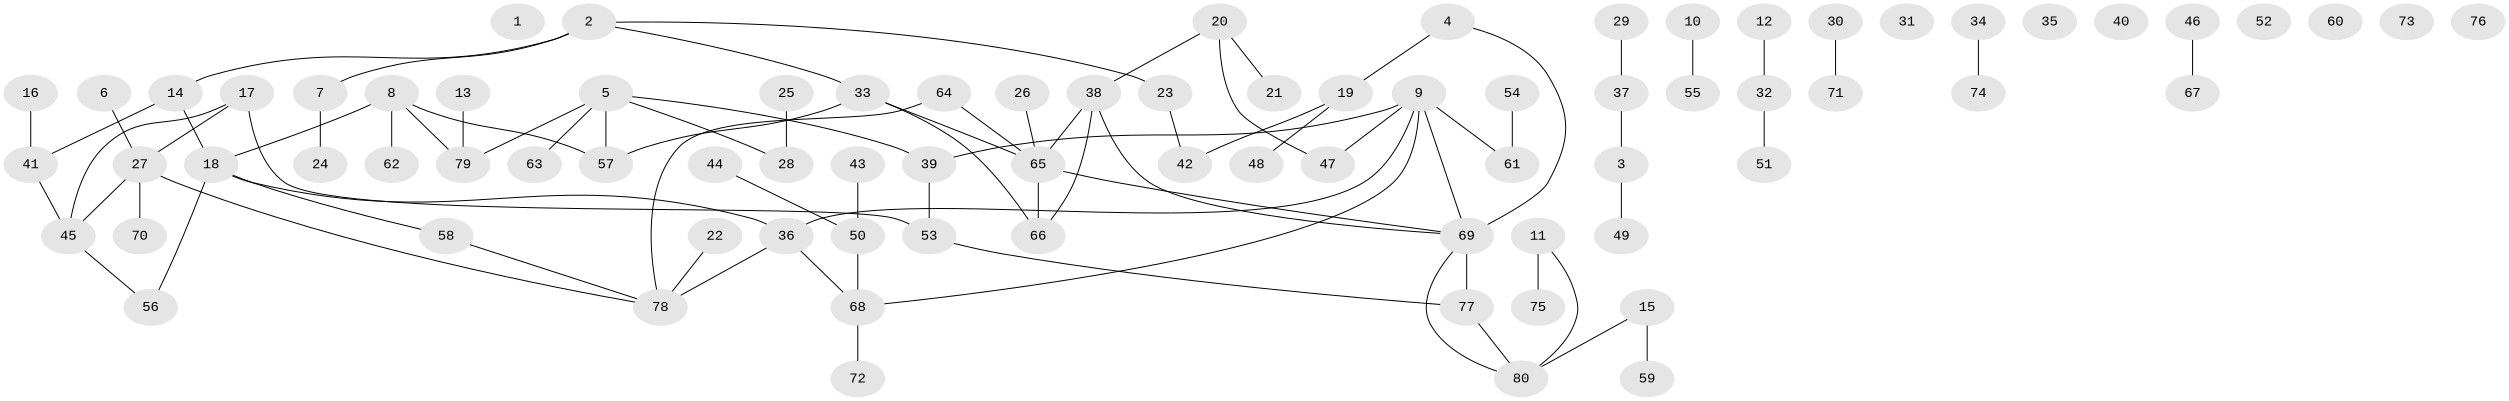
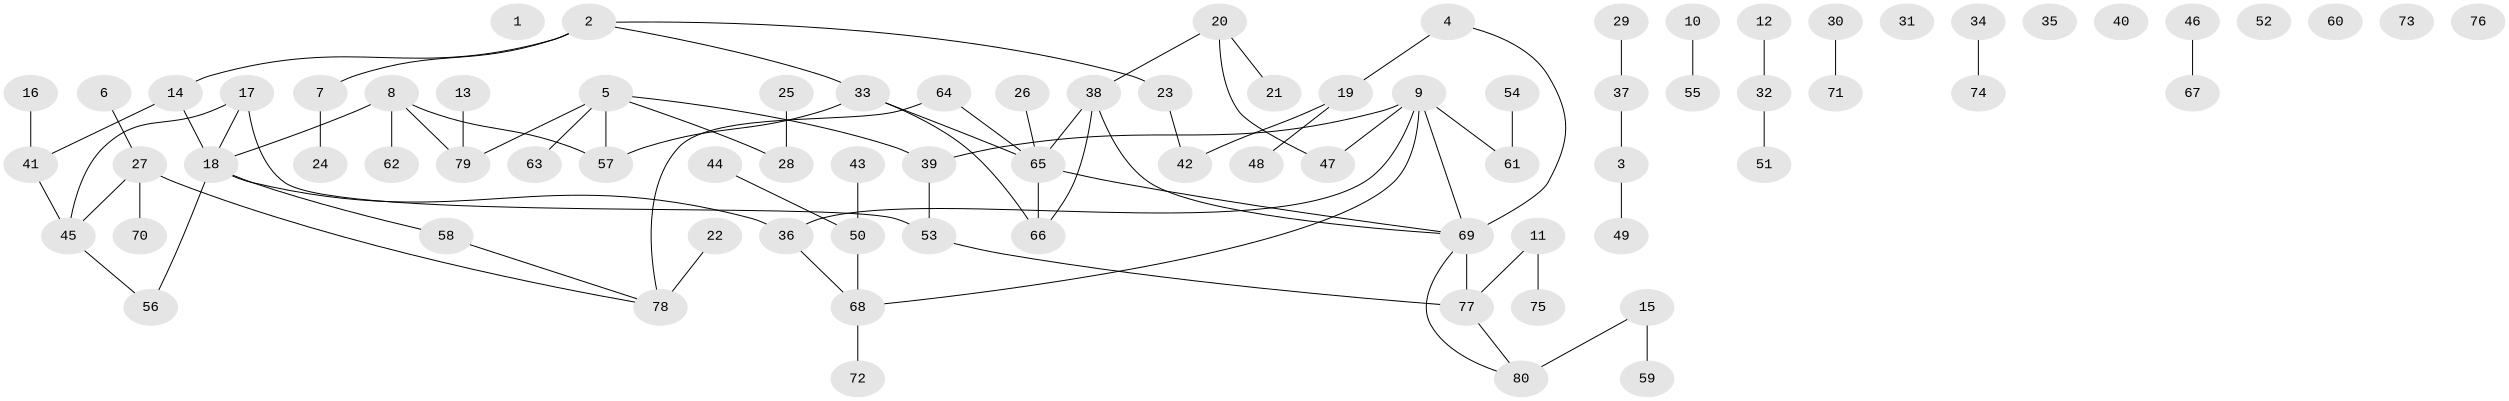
edge "17" -- "27": now "17" -- "18"
edge "36" -- "78": removed
edge "11" -- "80": now "11" -- "77"
